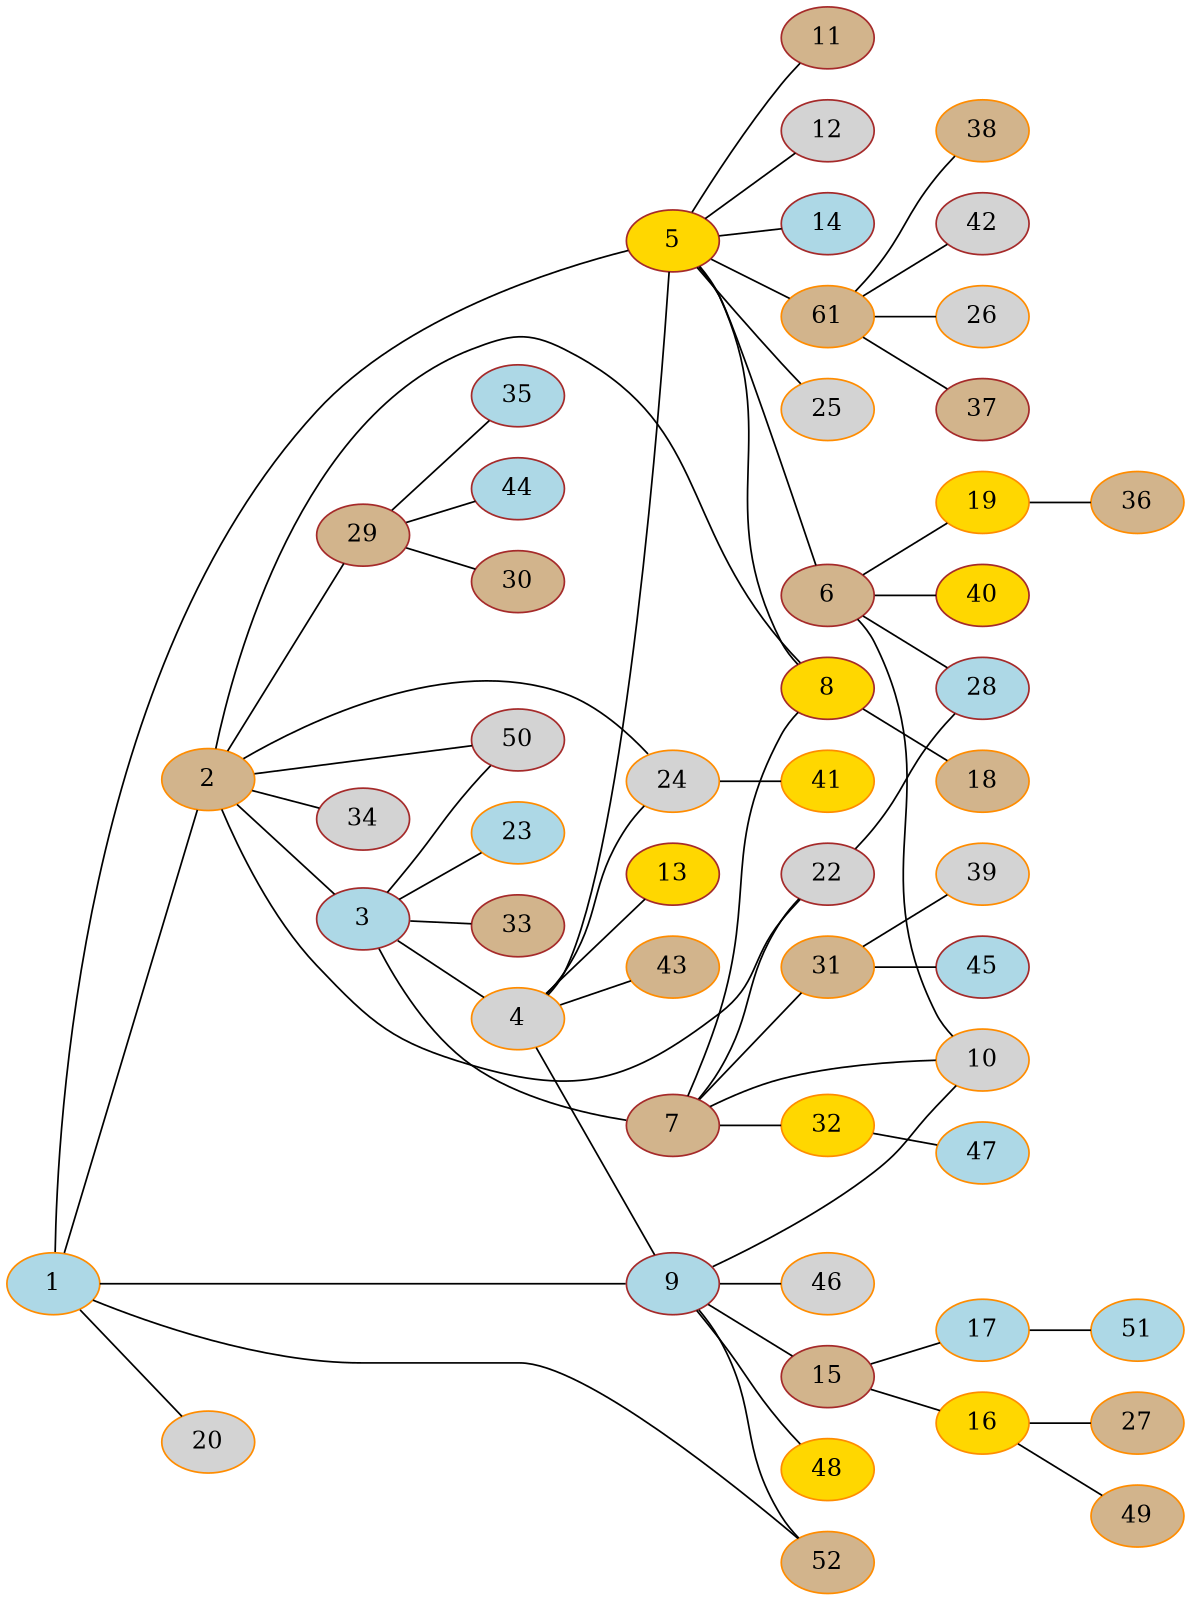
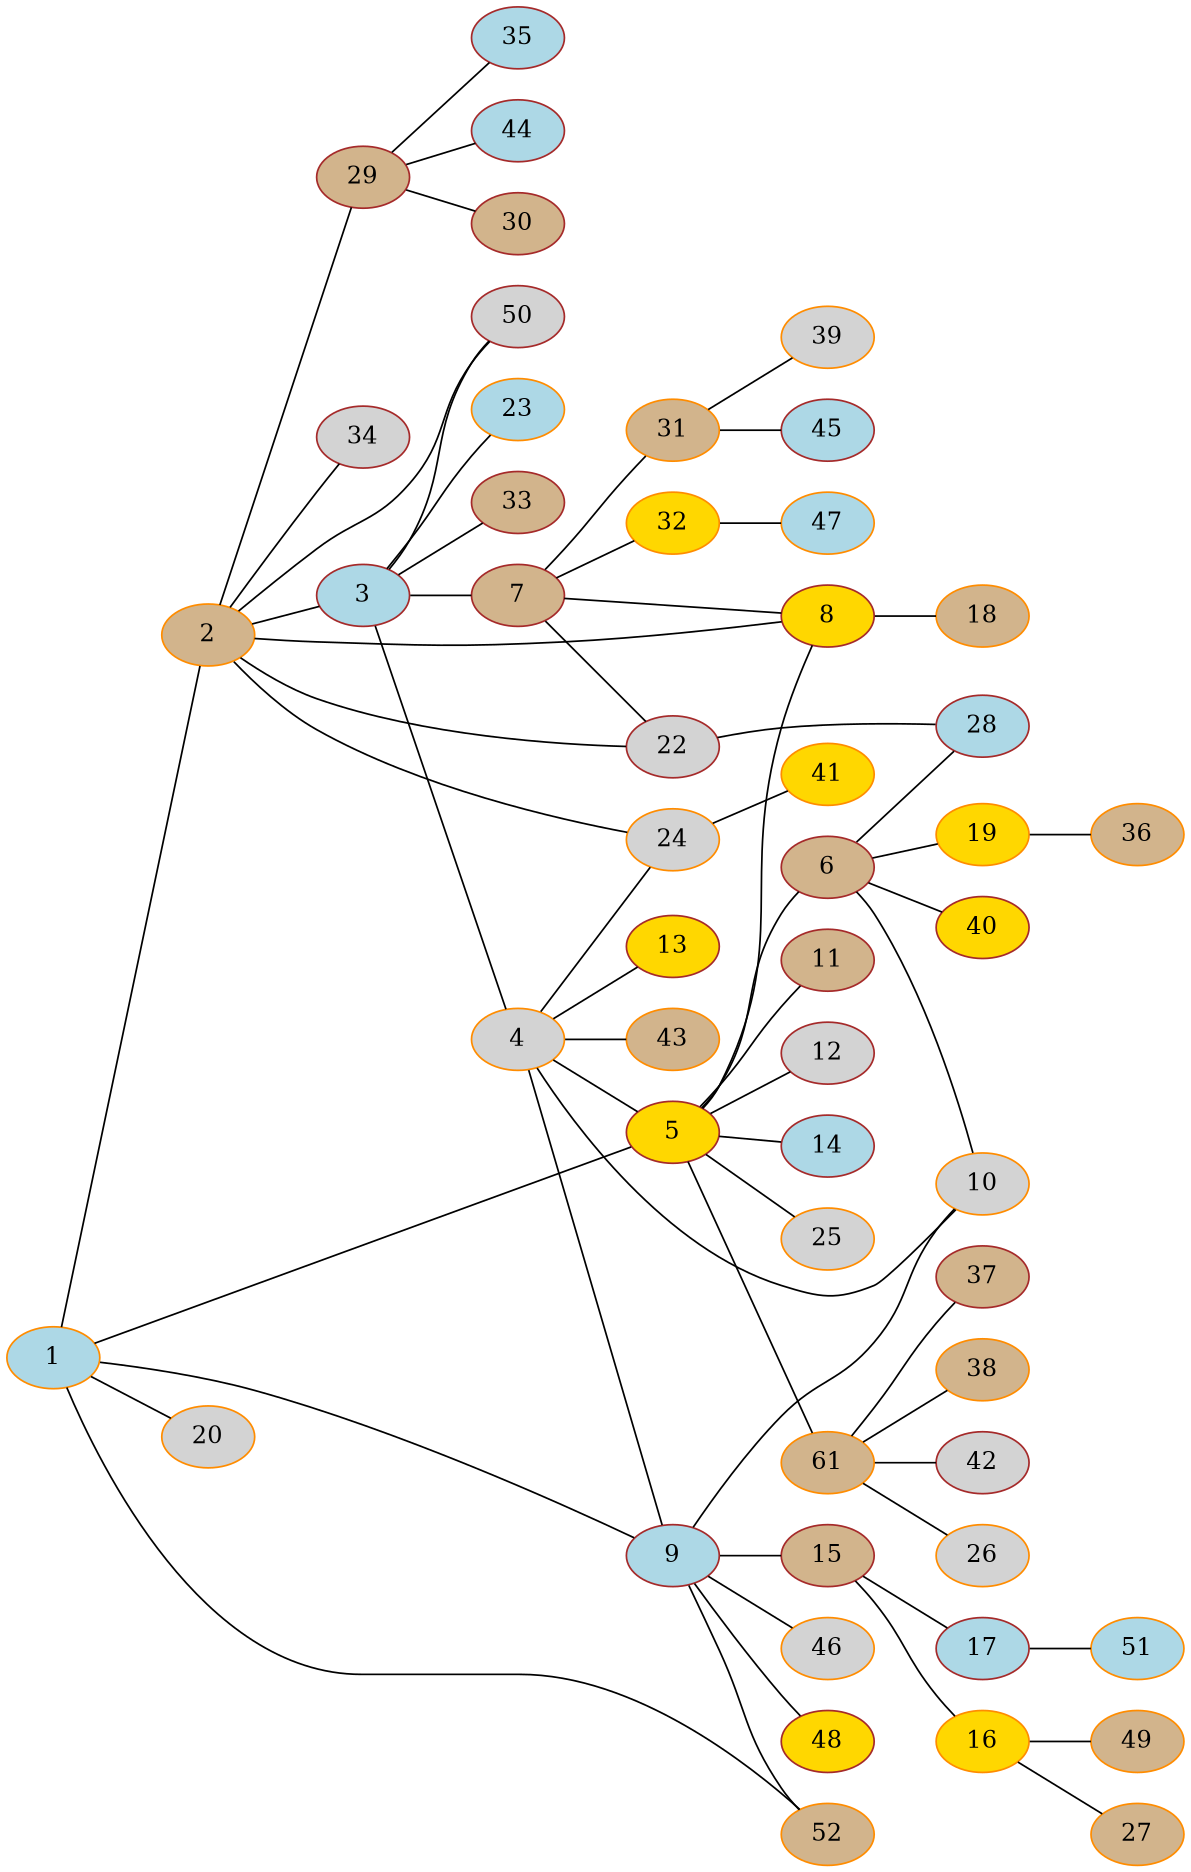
edge "10" -- "7": now "10" -- "4"
node "17": color darkorange -> brown
node "48": color darkorange -> brown
